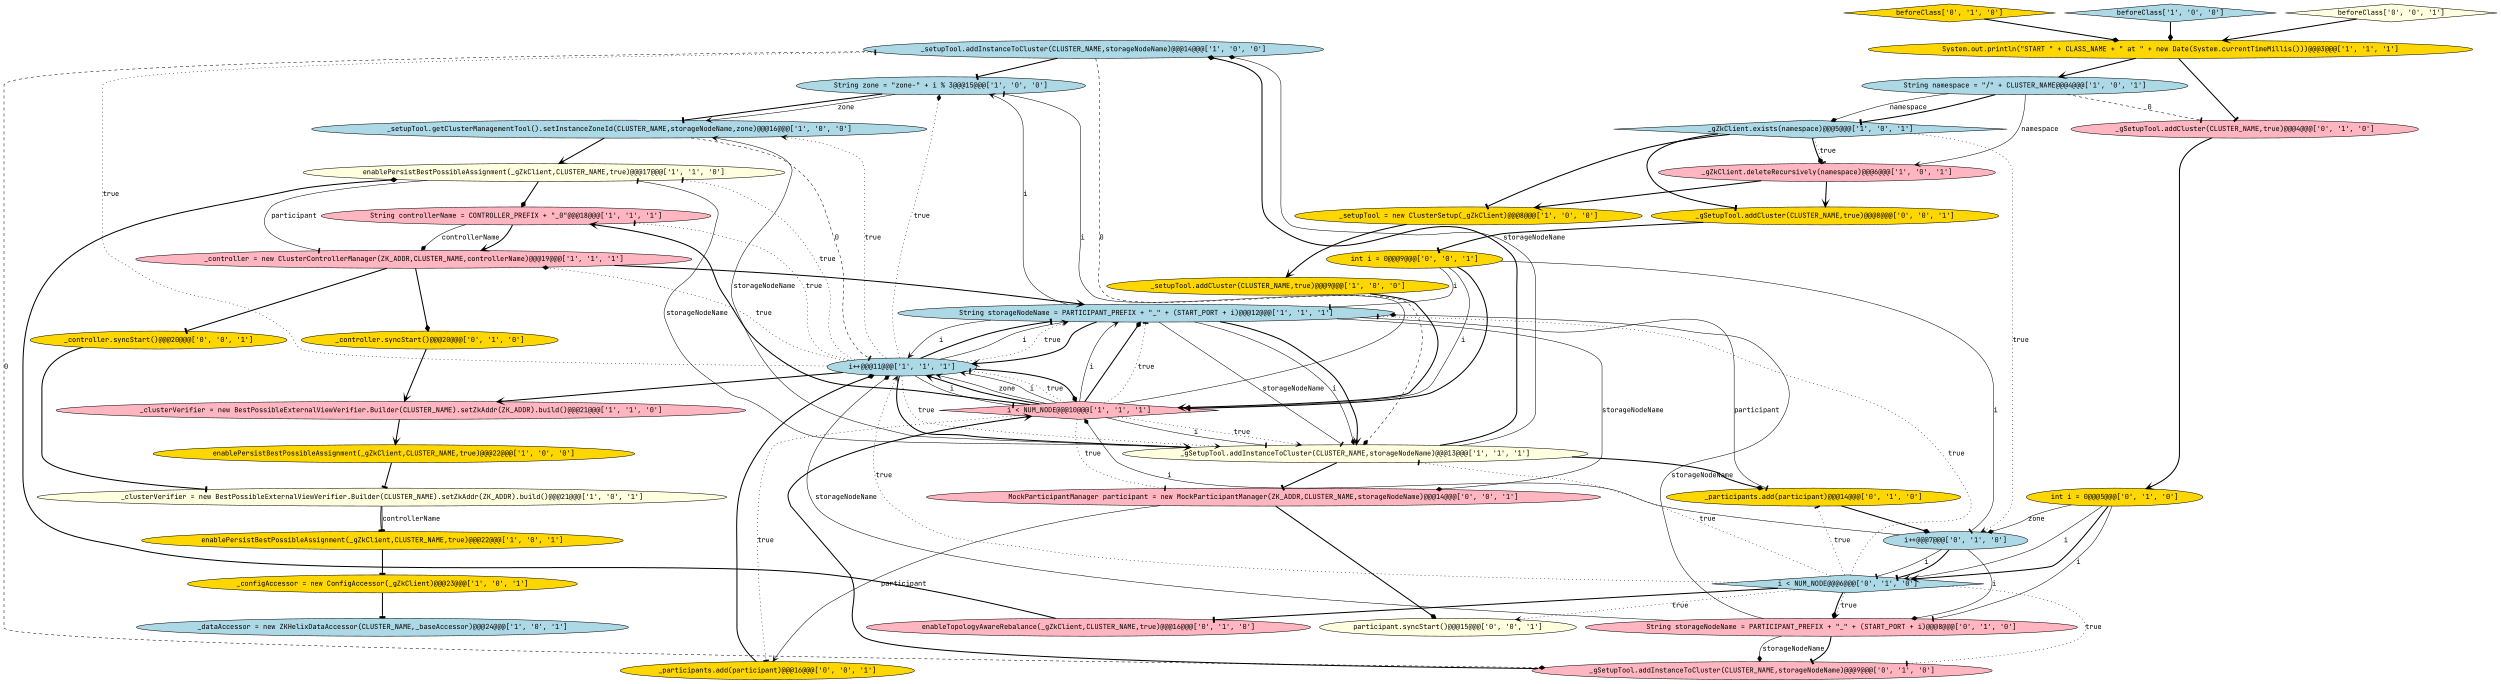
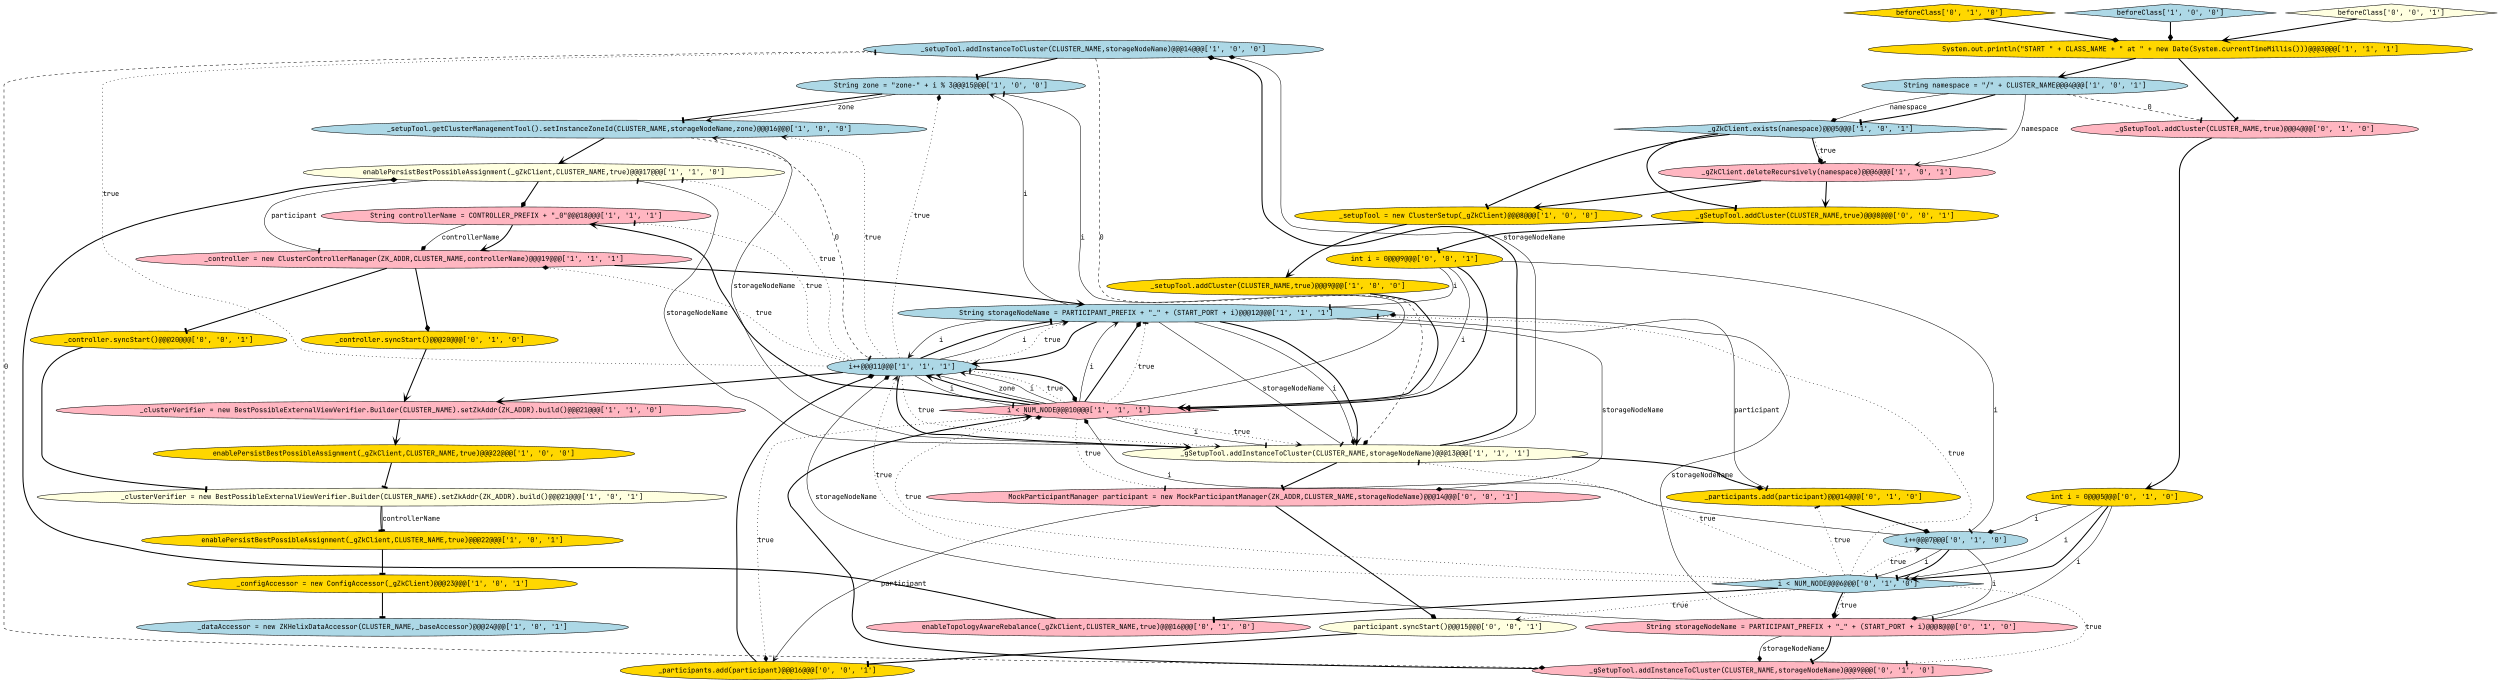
edge "_gZkClient.exists(namespace)@@@5@@@['1', '0', '1']" -> "i++@@@7@@@['0', '1', '0']": now "i < NUM_NODE@@@6@@@['0', '1', '0']" -> "i++@@@7@@@['0', '1', '0']"
edge "i < NUM_NODE@@@10@@@['1', '1', '1']" -> "_participants.add(participant)@@@16@@@['0', '0', '1']": arrowhead tee -> diamond
edge "int i = 0@@@5@@@['0', '1', '0']" -> "i++@@@7@@@['0', '1', '0']": label "zone" -> "i"
edge "i < NUM_NODE@@@6@@@['0', '1', '0']" -> "i < NUM_NODE@@@10@@@['1', '1', '1']": added, label "true"
edge "participant.syncStart()@@@15@@@['0', '0', '1']" -> "_participants.add(participant)@@@16@@@['0', '0', '1']": added
